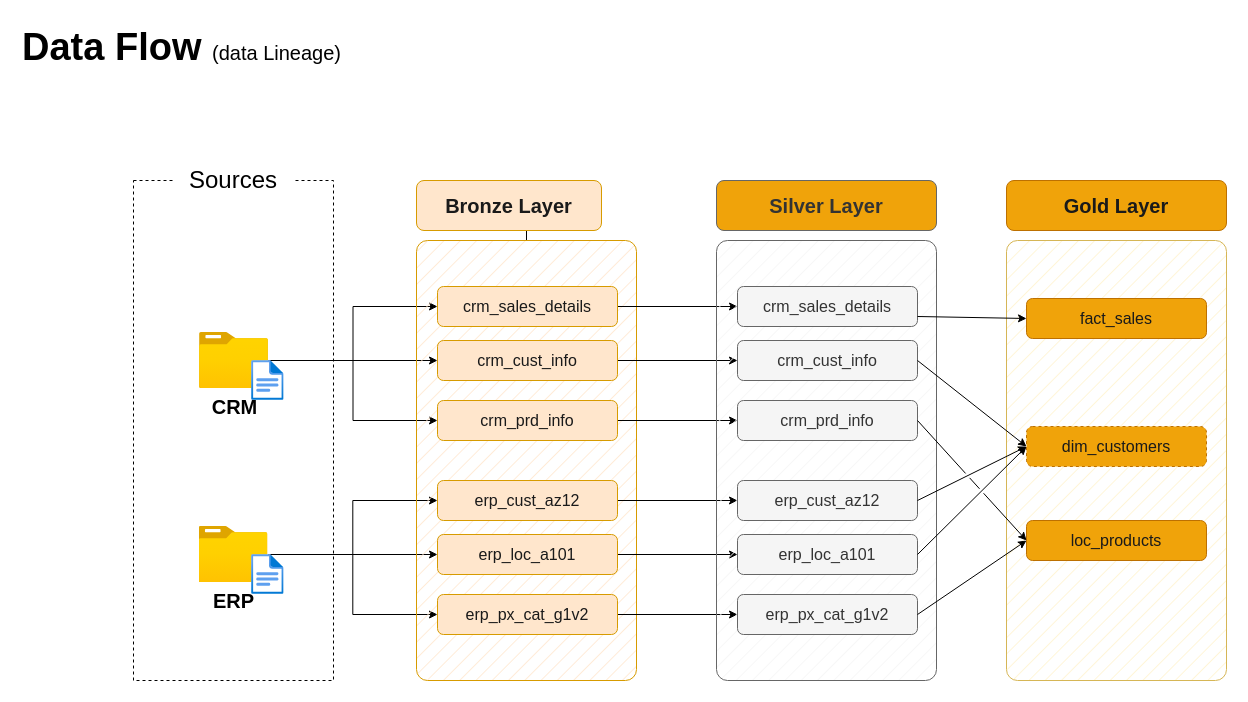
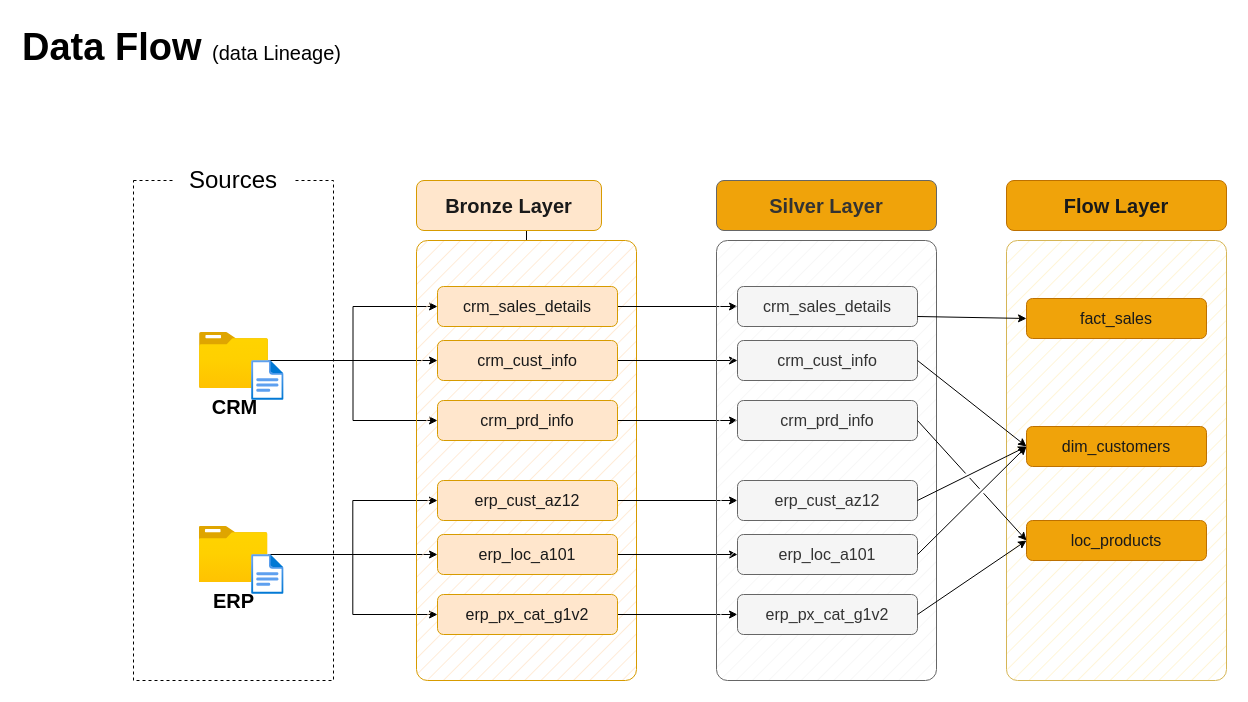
node "Gold Layer": label "Gold Layer" -> "Flow Layer"
node "dim_customers": style dashed -> solid
